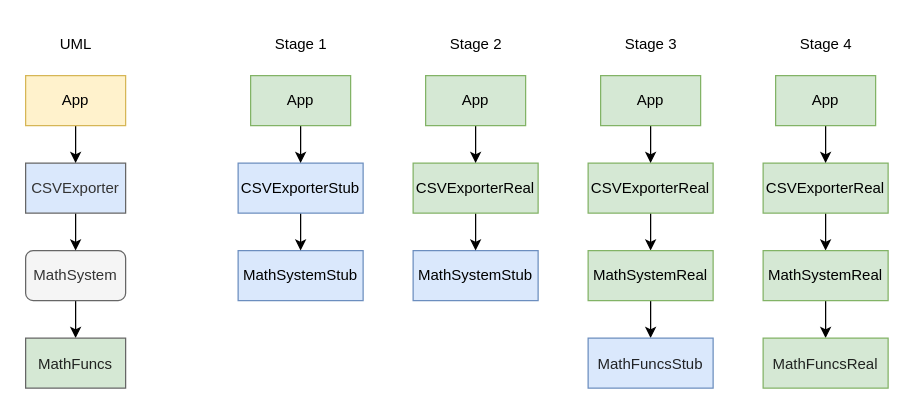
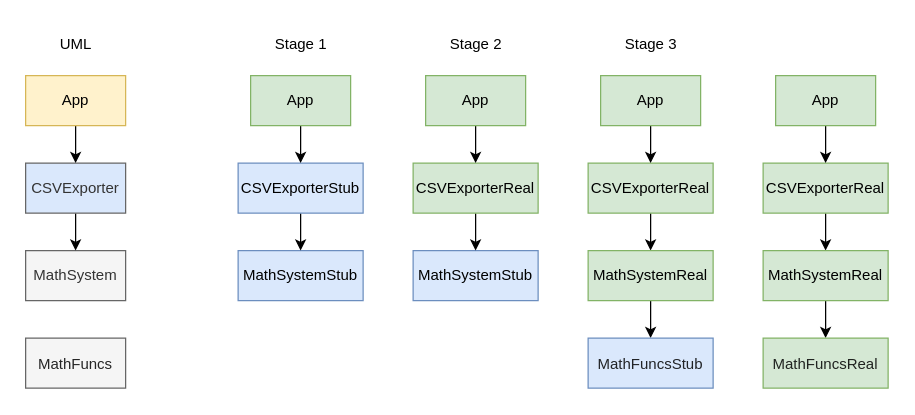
node "Stage 4": removed
node "MathSystem": shape rounded rectangle -> rectangle
edge "MathSystem" -> "MathFuncs": removed
node "MathFuncs": fillcolor #d5e8d4 -> #f5f5f5
